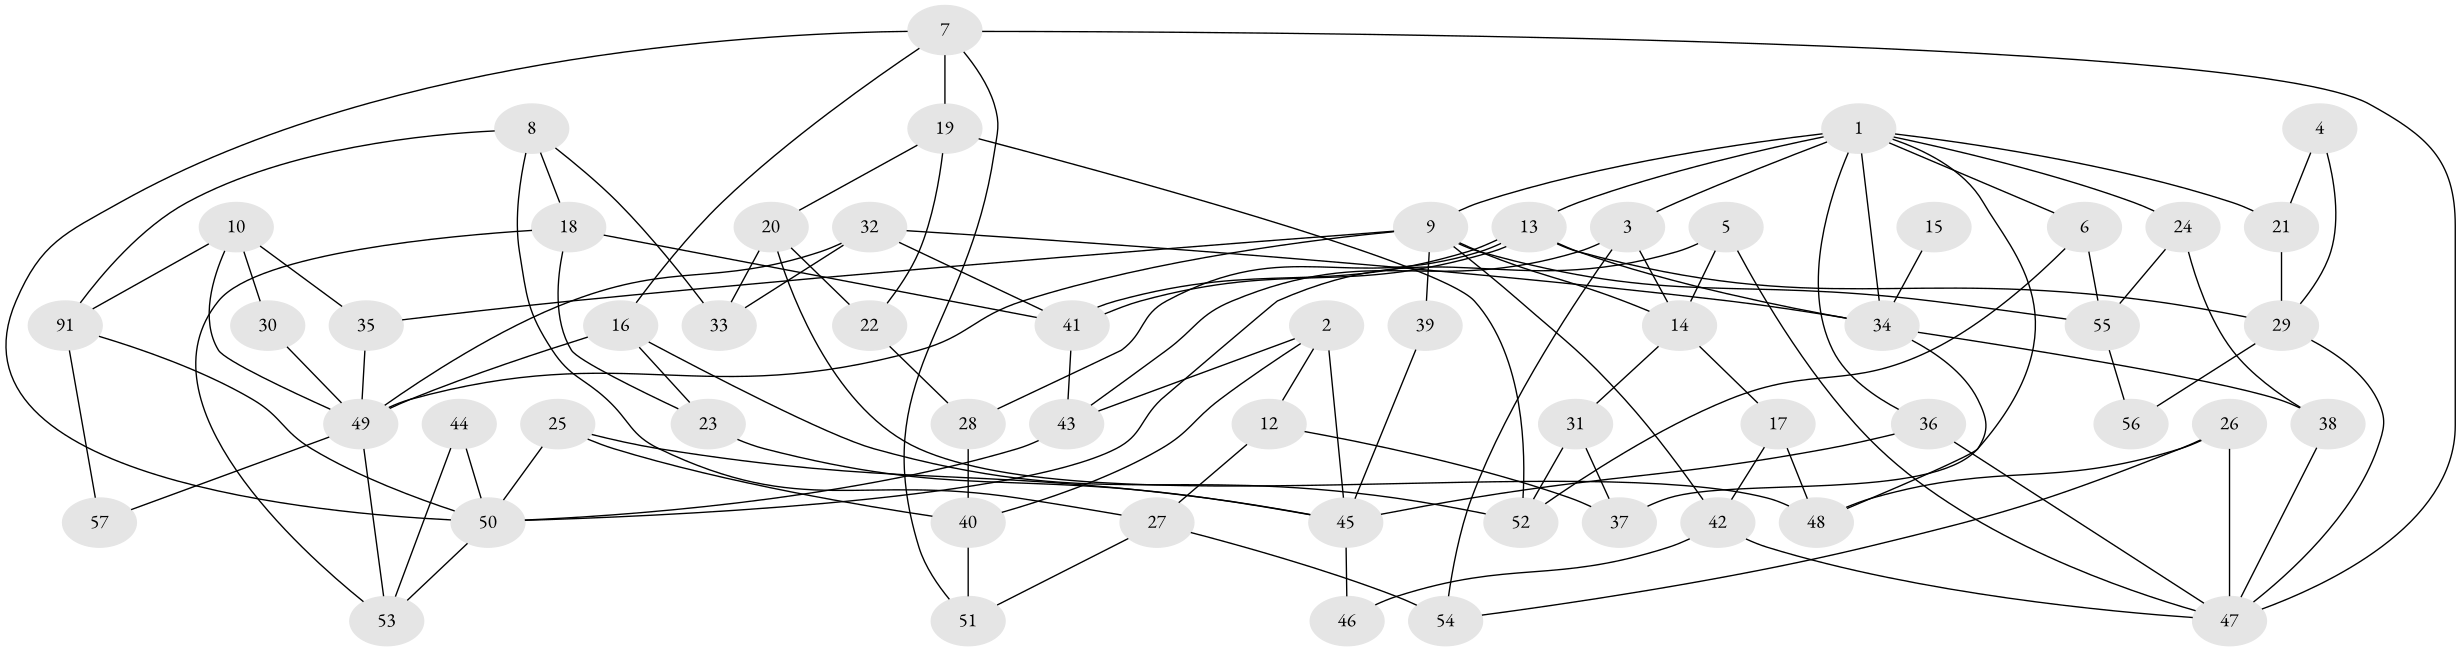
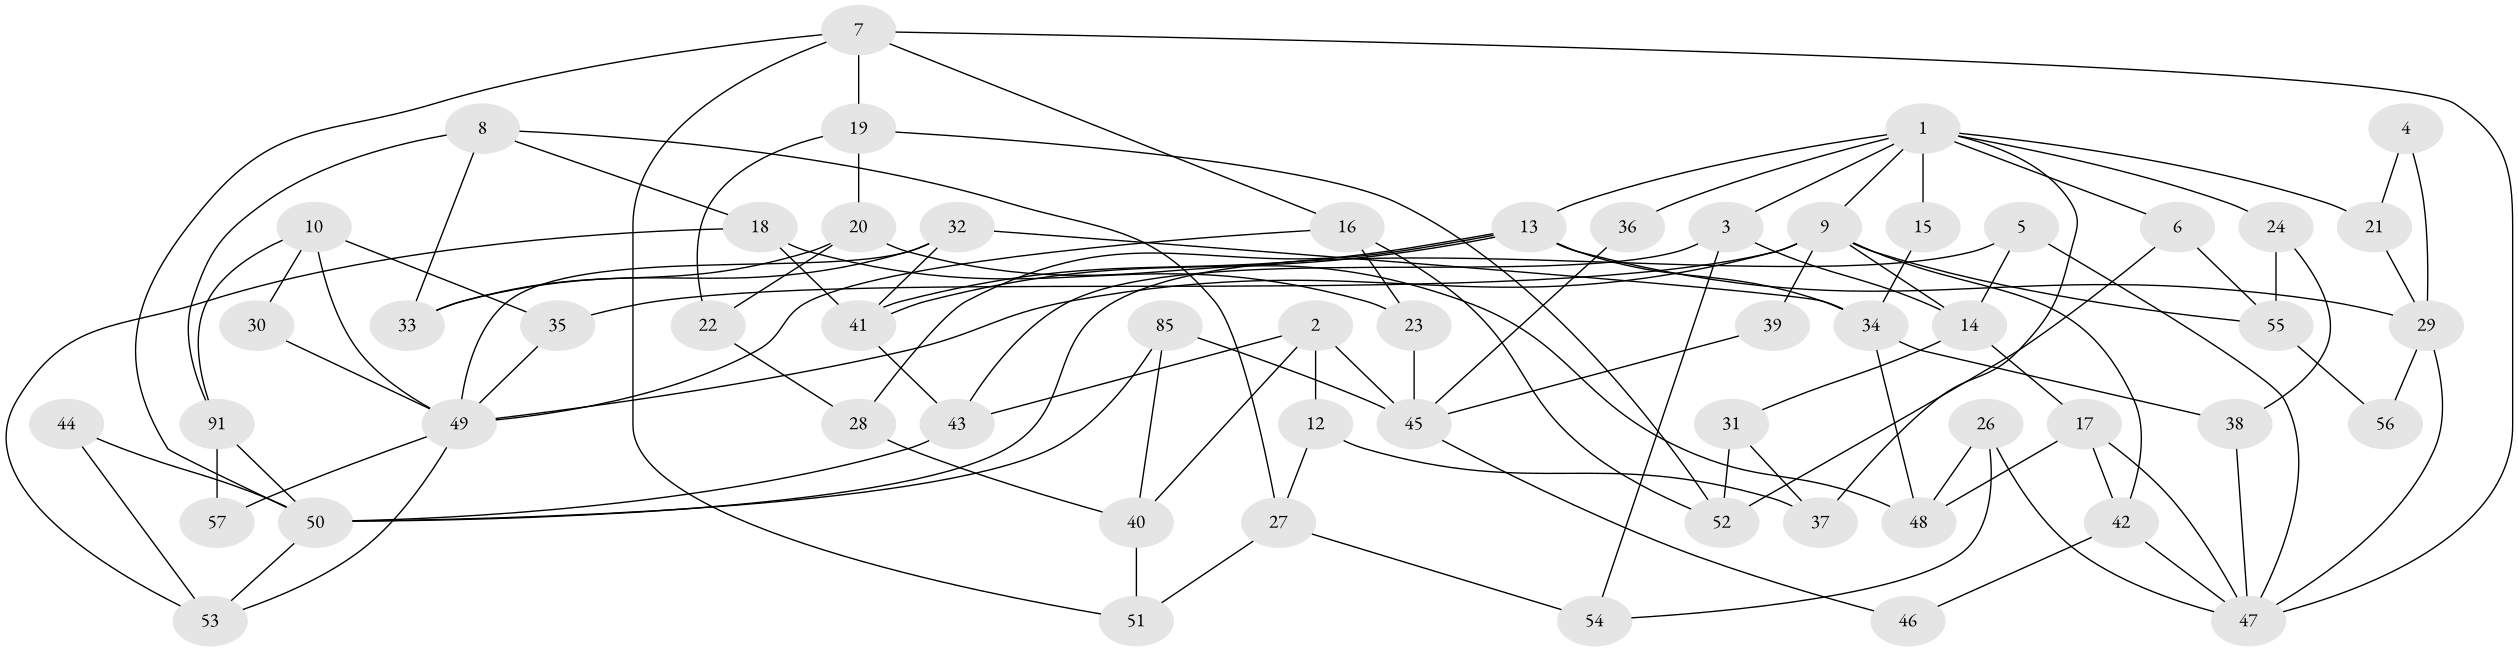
edge "1" -- "34": now "1" -- "15"
node "25": label "25" -> "85"
edge "36" -- "47": now "17" -- "47"
